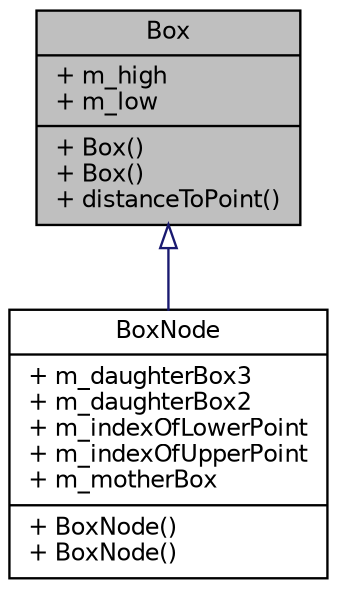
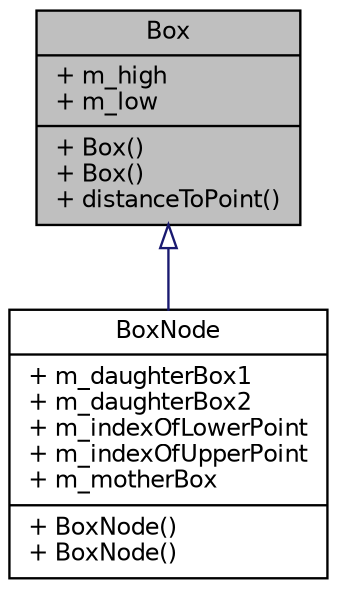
node "BoxNode": text "+ m_daughterBox3" -> "+ m_daughterBox1"
